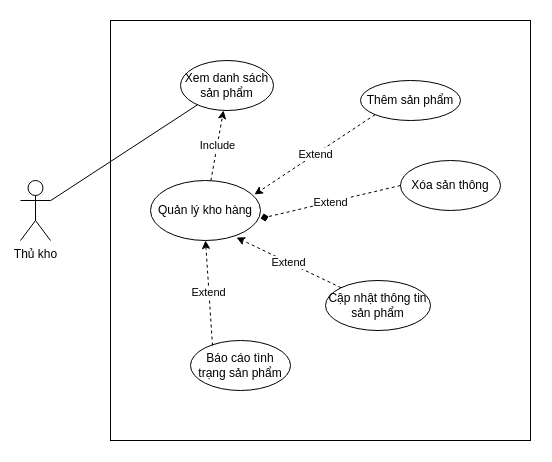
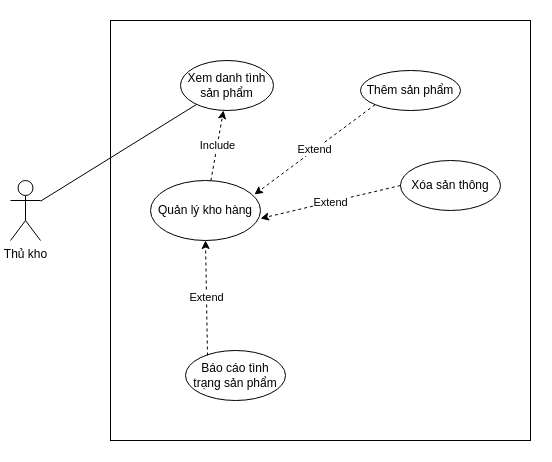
node "Xem danh sách sản phẩm": label "Xem danh sách sản phẩm" -> "Xem danh tình sản phẩm"
node "Thêm sản phẩm": moved (411, 101) -> (411, 91)
node "Thủ kho": moved (36, 211) -> (26, 211)
edge "Xóa sản thông" -> "Quản lý kho hàng": arrowhead diamond -> classic
edge "Cập nhật thông tin sản phẩm" -> "Quản lý kho hàng": removed, label "Extend"
node "Cập nhật thông tin sản phẩm": removed
node "Báo cáo tình trạng sản phẩm": moved (241, 366) -> (236, 376)
